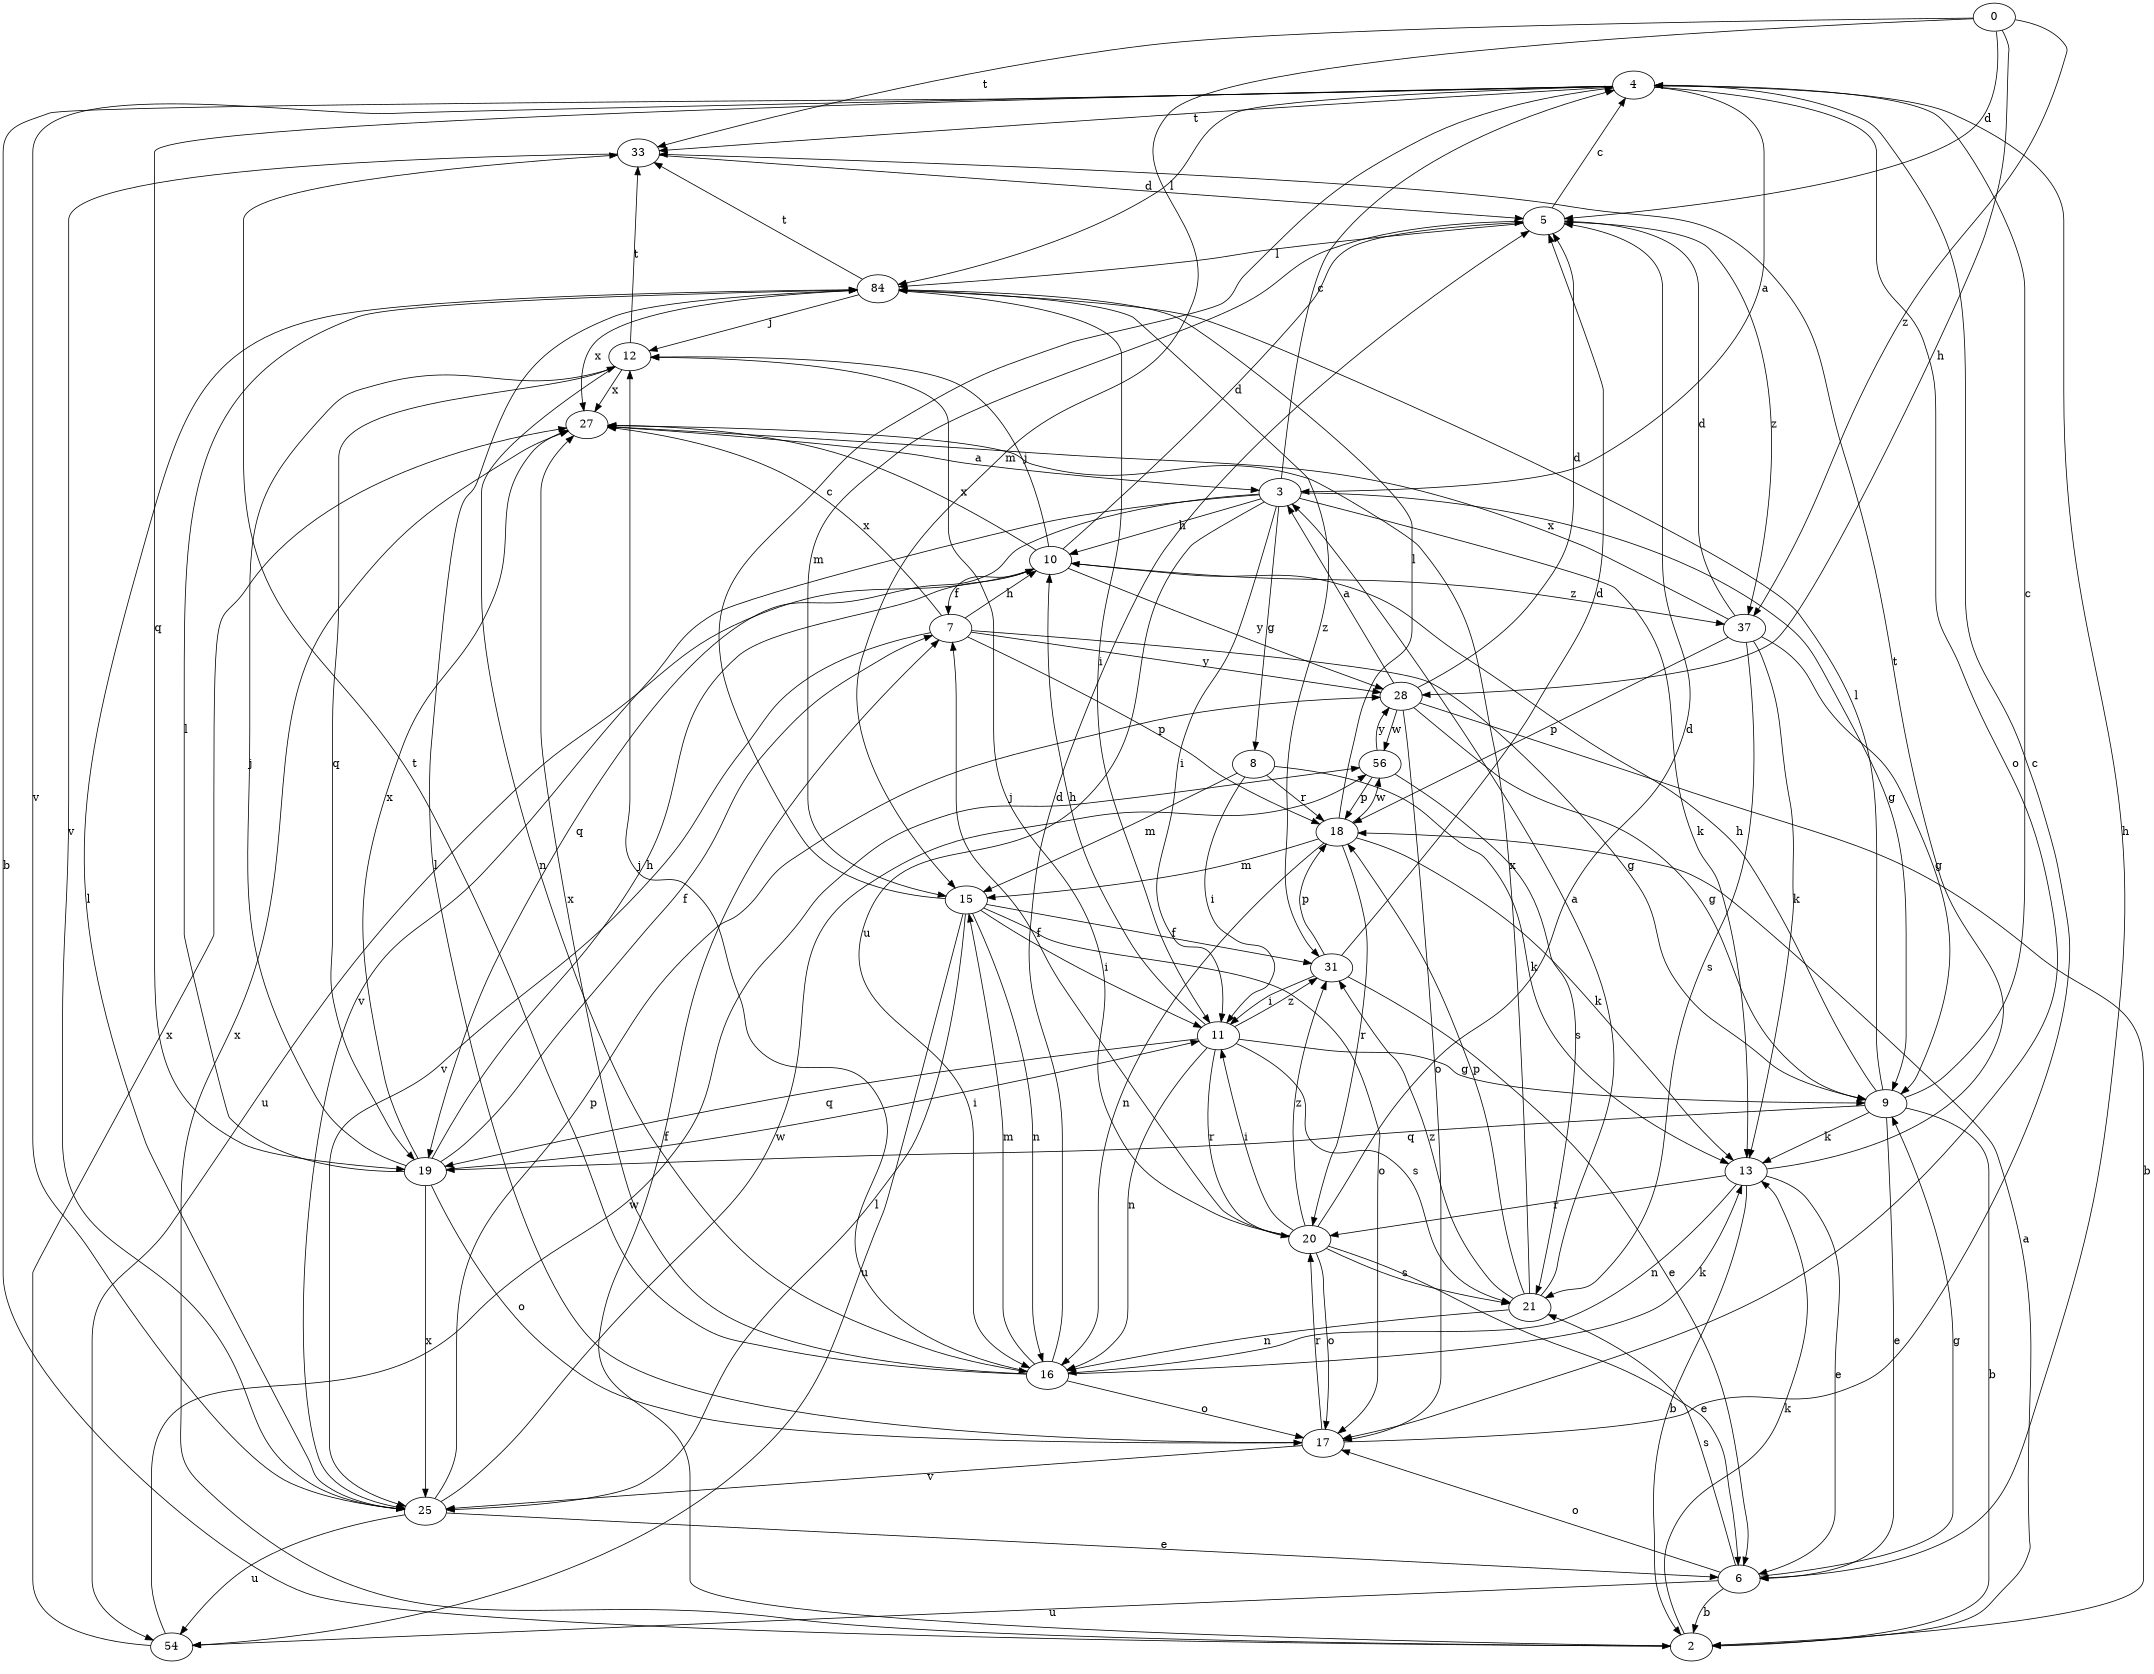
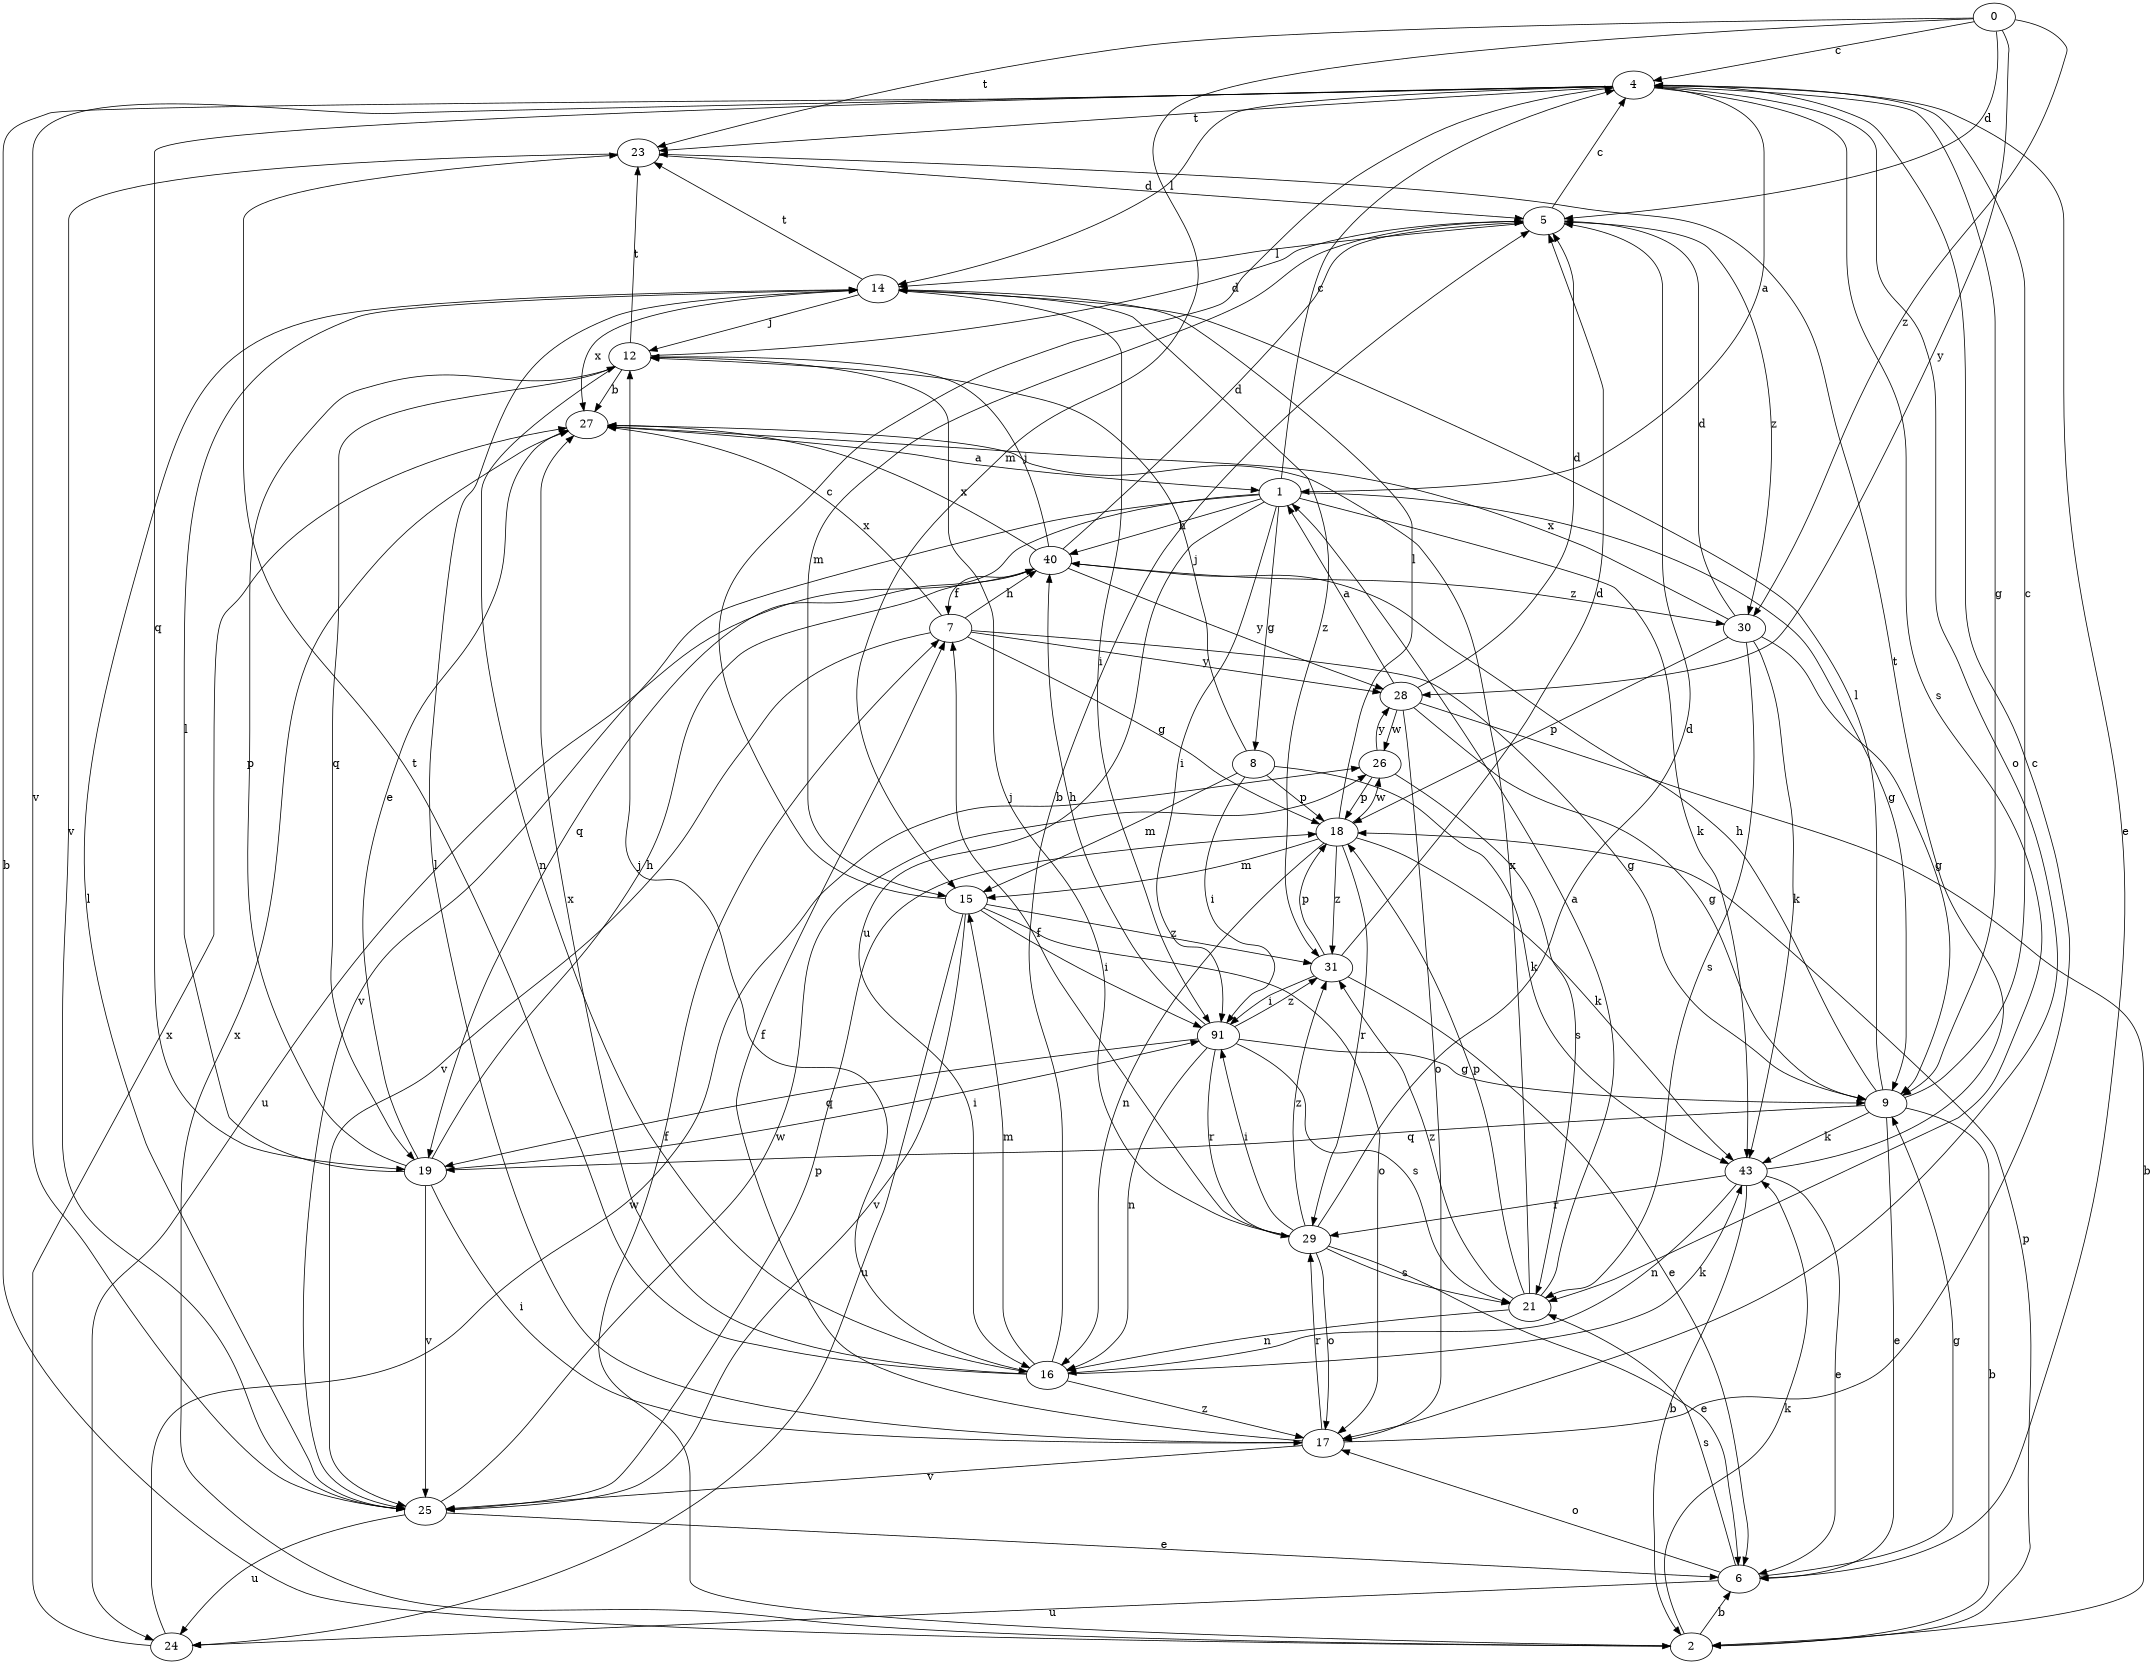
edge "0" -> "4": added, label "c"
node "33": label "33" -> "23"
node "84": label "84" -> "14"
edge "12" -> "5": added, label "d"
edge "0" -> "28": label "h" -> "y"
edge "12" -> "27": label "x" -> "b"
edge "8" -> "12": added, label "j"
edge "4" -> "9": added, label "g"
node "3": label "3" -> "1"
node "10": label "10" -> "40"
node "37": label "37" -> "30"
edge "7" -> "18": label "p" -> "g"
edge "4" -> "21": added, label "s"
edge "19" -> "12": label "j" -> "p"
node "56": label "56" -> "26"
edge "19" -> "27": label "x" -> "e"
edge "16" -> "5": label "d" -> "b"
edge "8" -> "18": label "r" -> "p"
edge "4" -> "6": label "h" -> "e"
edge "19" -> "7": now "17" -> "7"
edge "18" -> "31": added, label "z"
edge "25" -> "28": now "25" -> "18"
edge "15" -> "31": label "f" -> "z"
node "11": label "11" -> "91"
edge "15" -> "16": removed, label "n"
node "13": label "13" -> "43"
edge "15" -> "25": label "l" -> "v"
node "20": label "20" -> "29"
edge "2" -> "18": label "a" -> "p"
edge "19" -> "17": label "o" -> "i"
edge "19" -> "25": label "x" -> "v"
edge "16" -> "17": label "o" -> "z"
edge "6" -> "2": reversed
node "54": label "54" -> "24"
